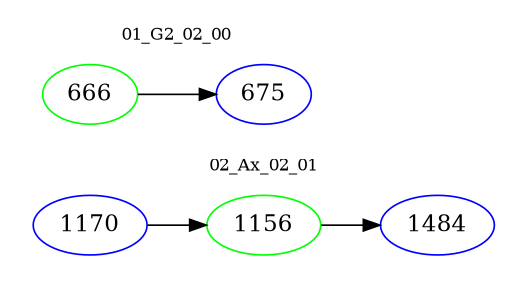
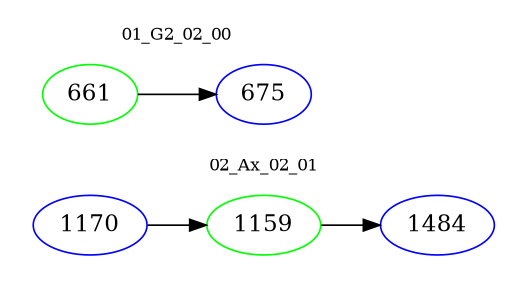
node "666": label "666" -> "661"
node "1156": label "1156" -> "1159"
